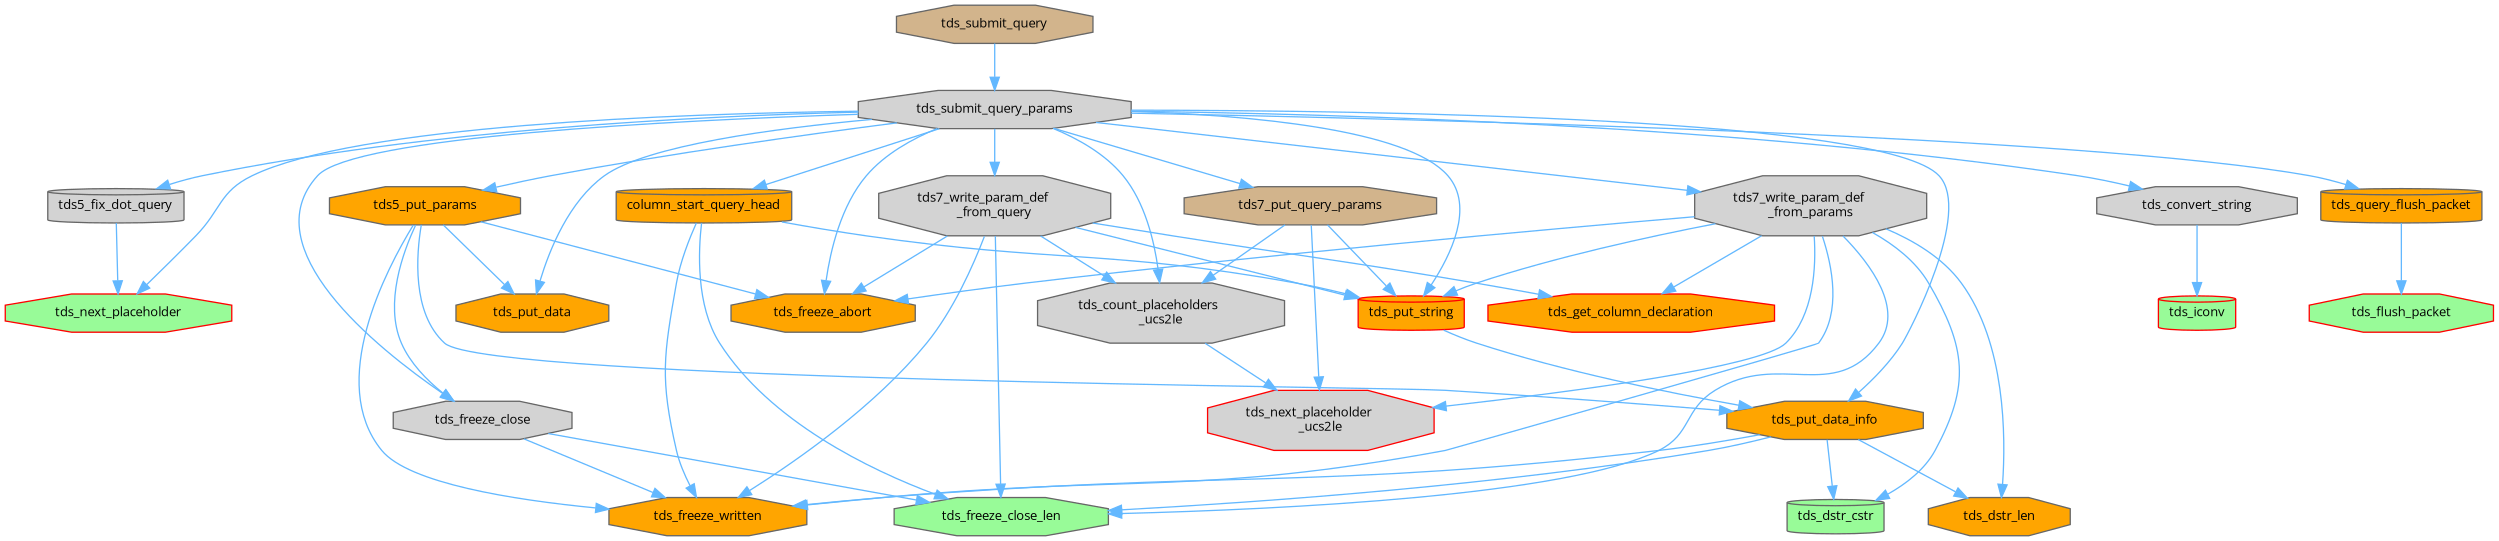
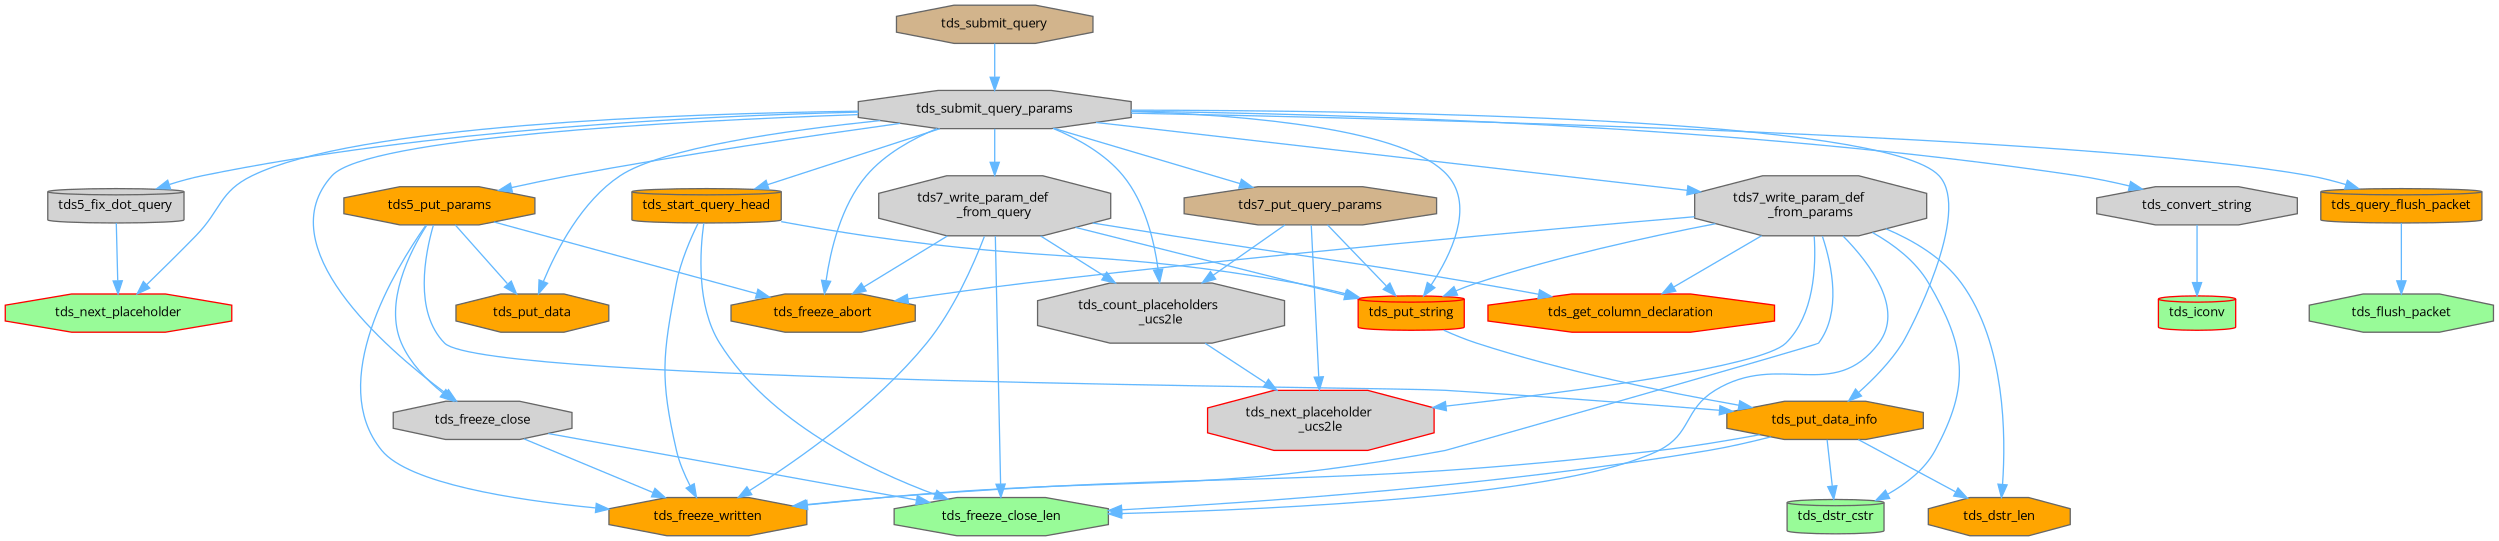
node "column_start_query_head": label "column_start_query_head" -> "tds_start_query_head"
node "tds_flush_packet": color red -> grey40
